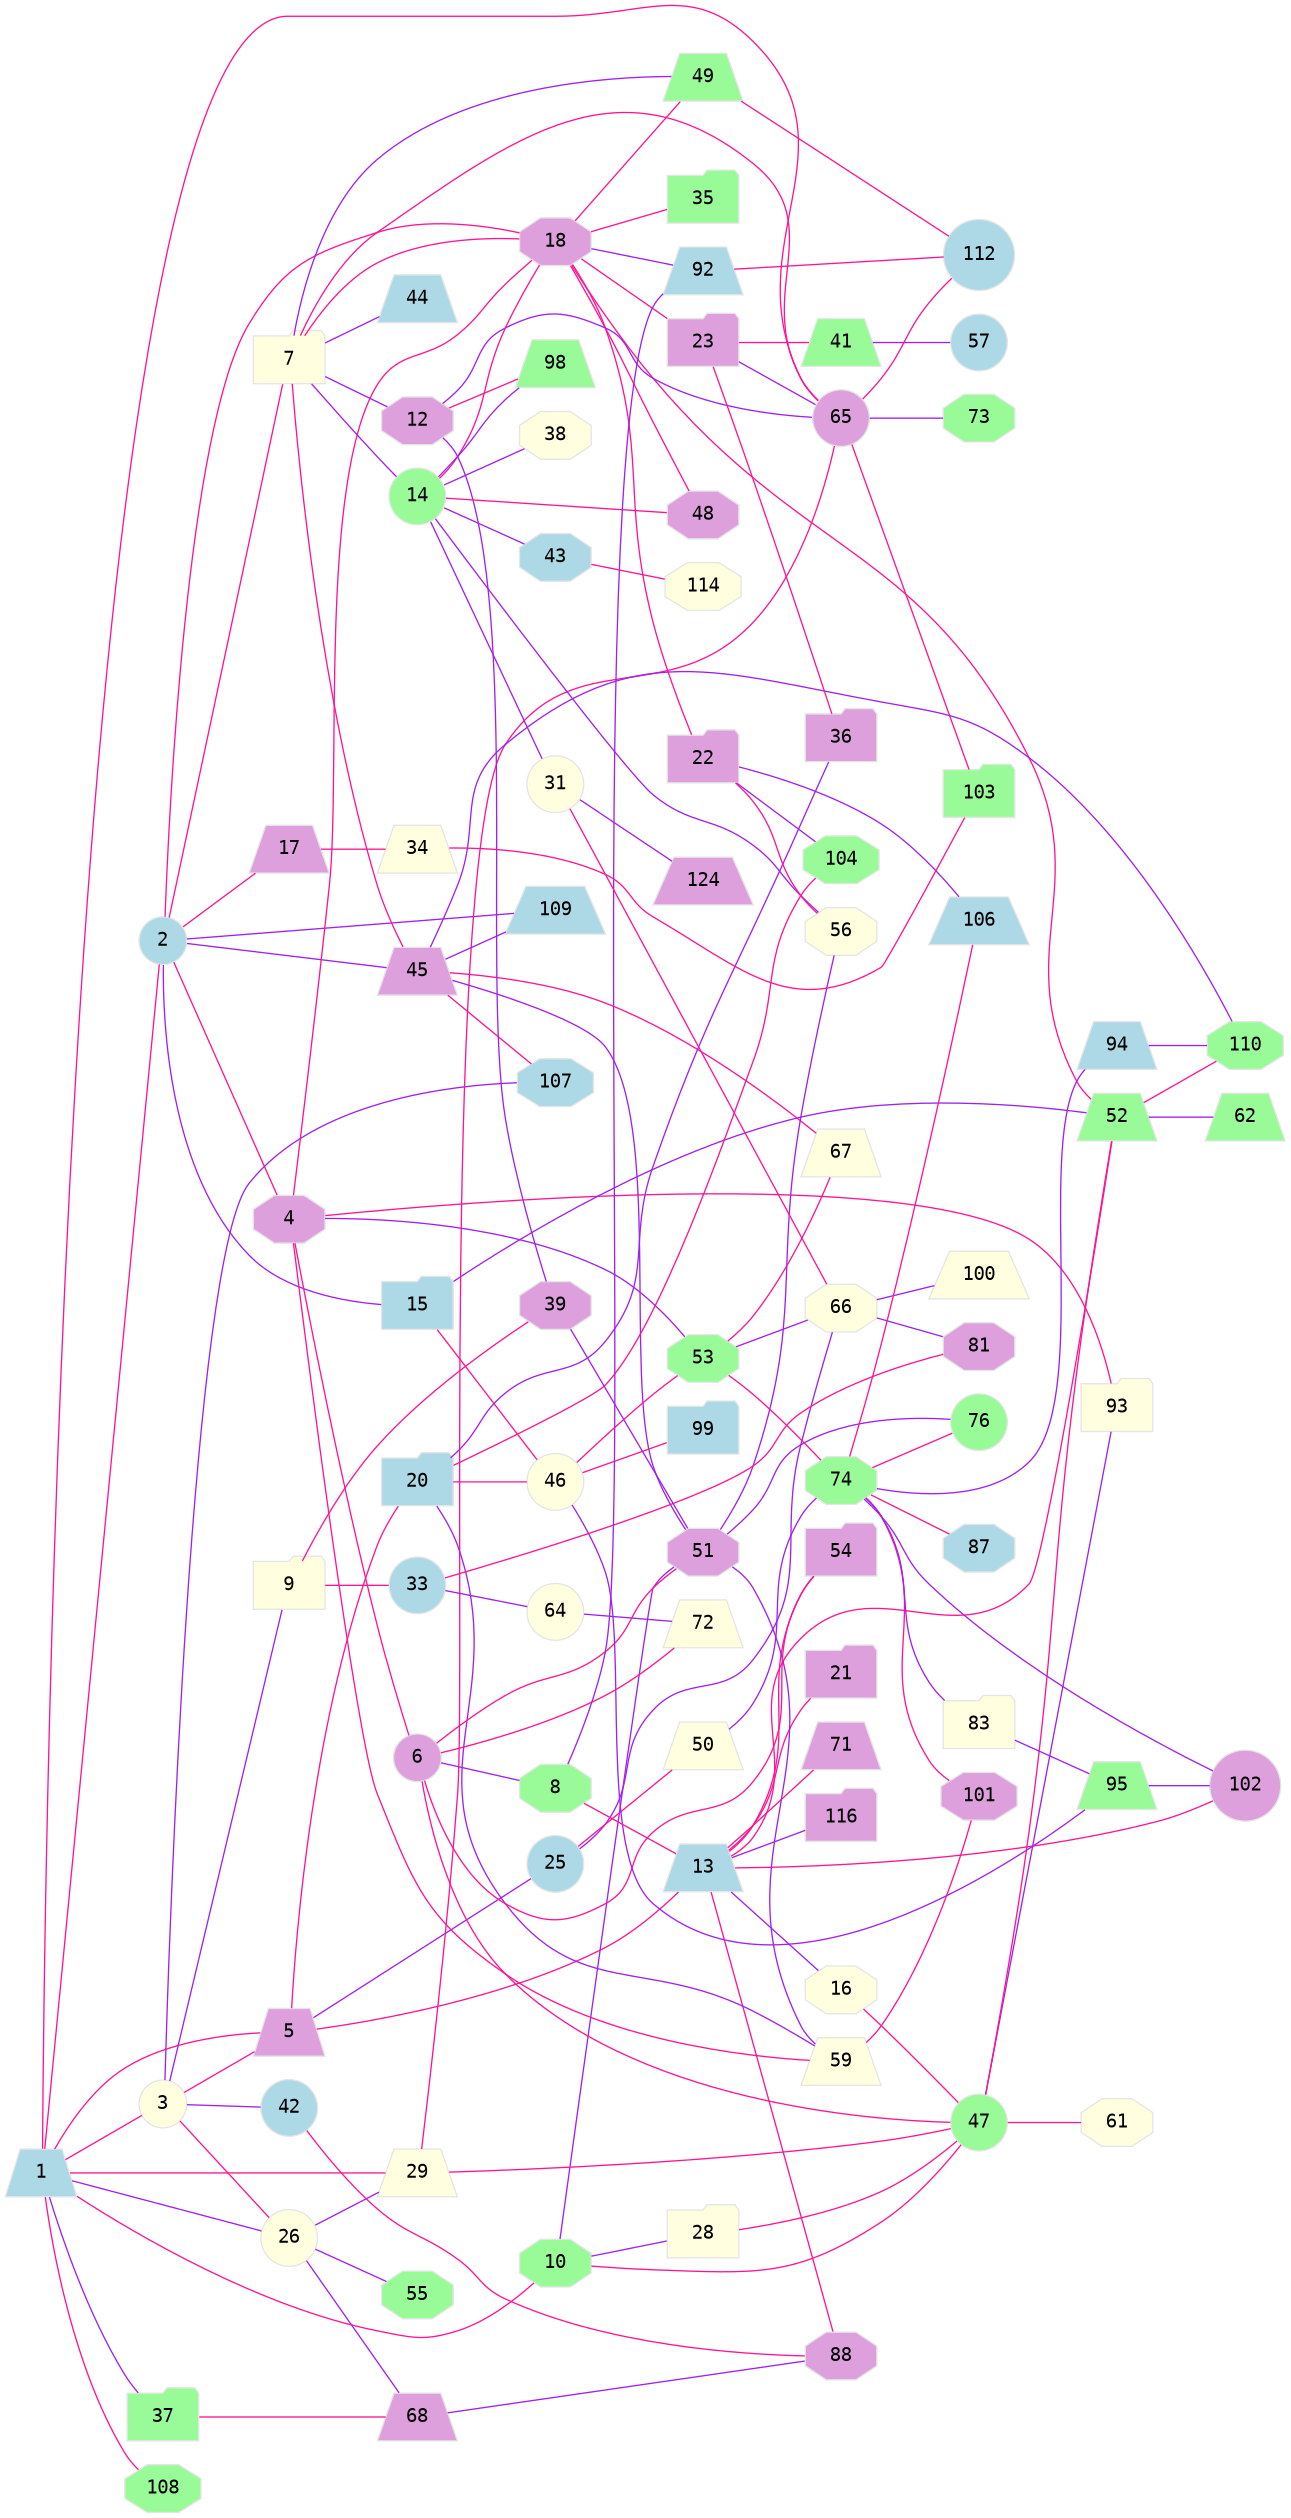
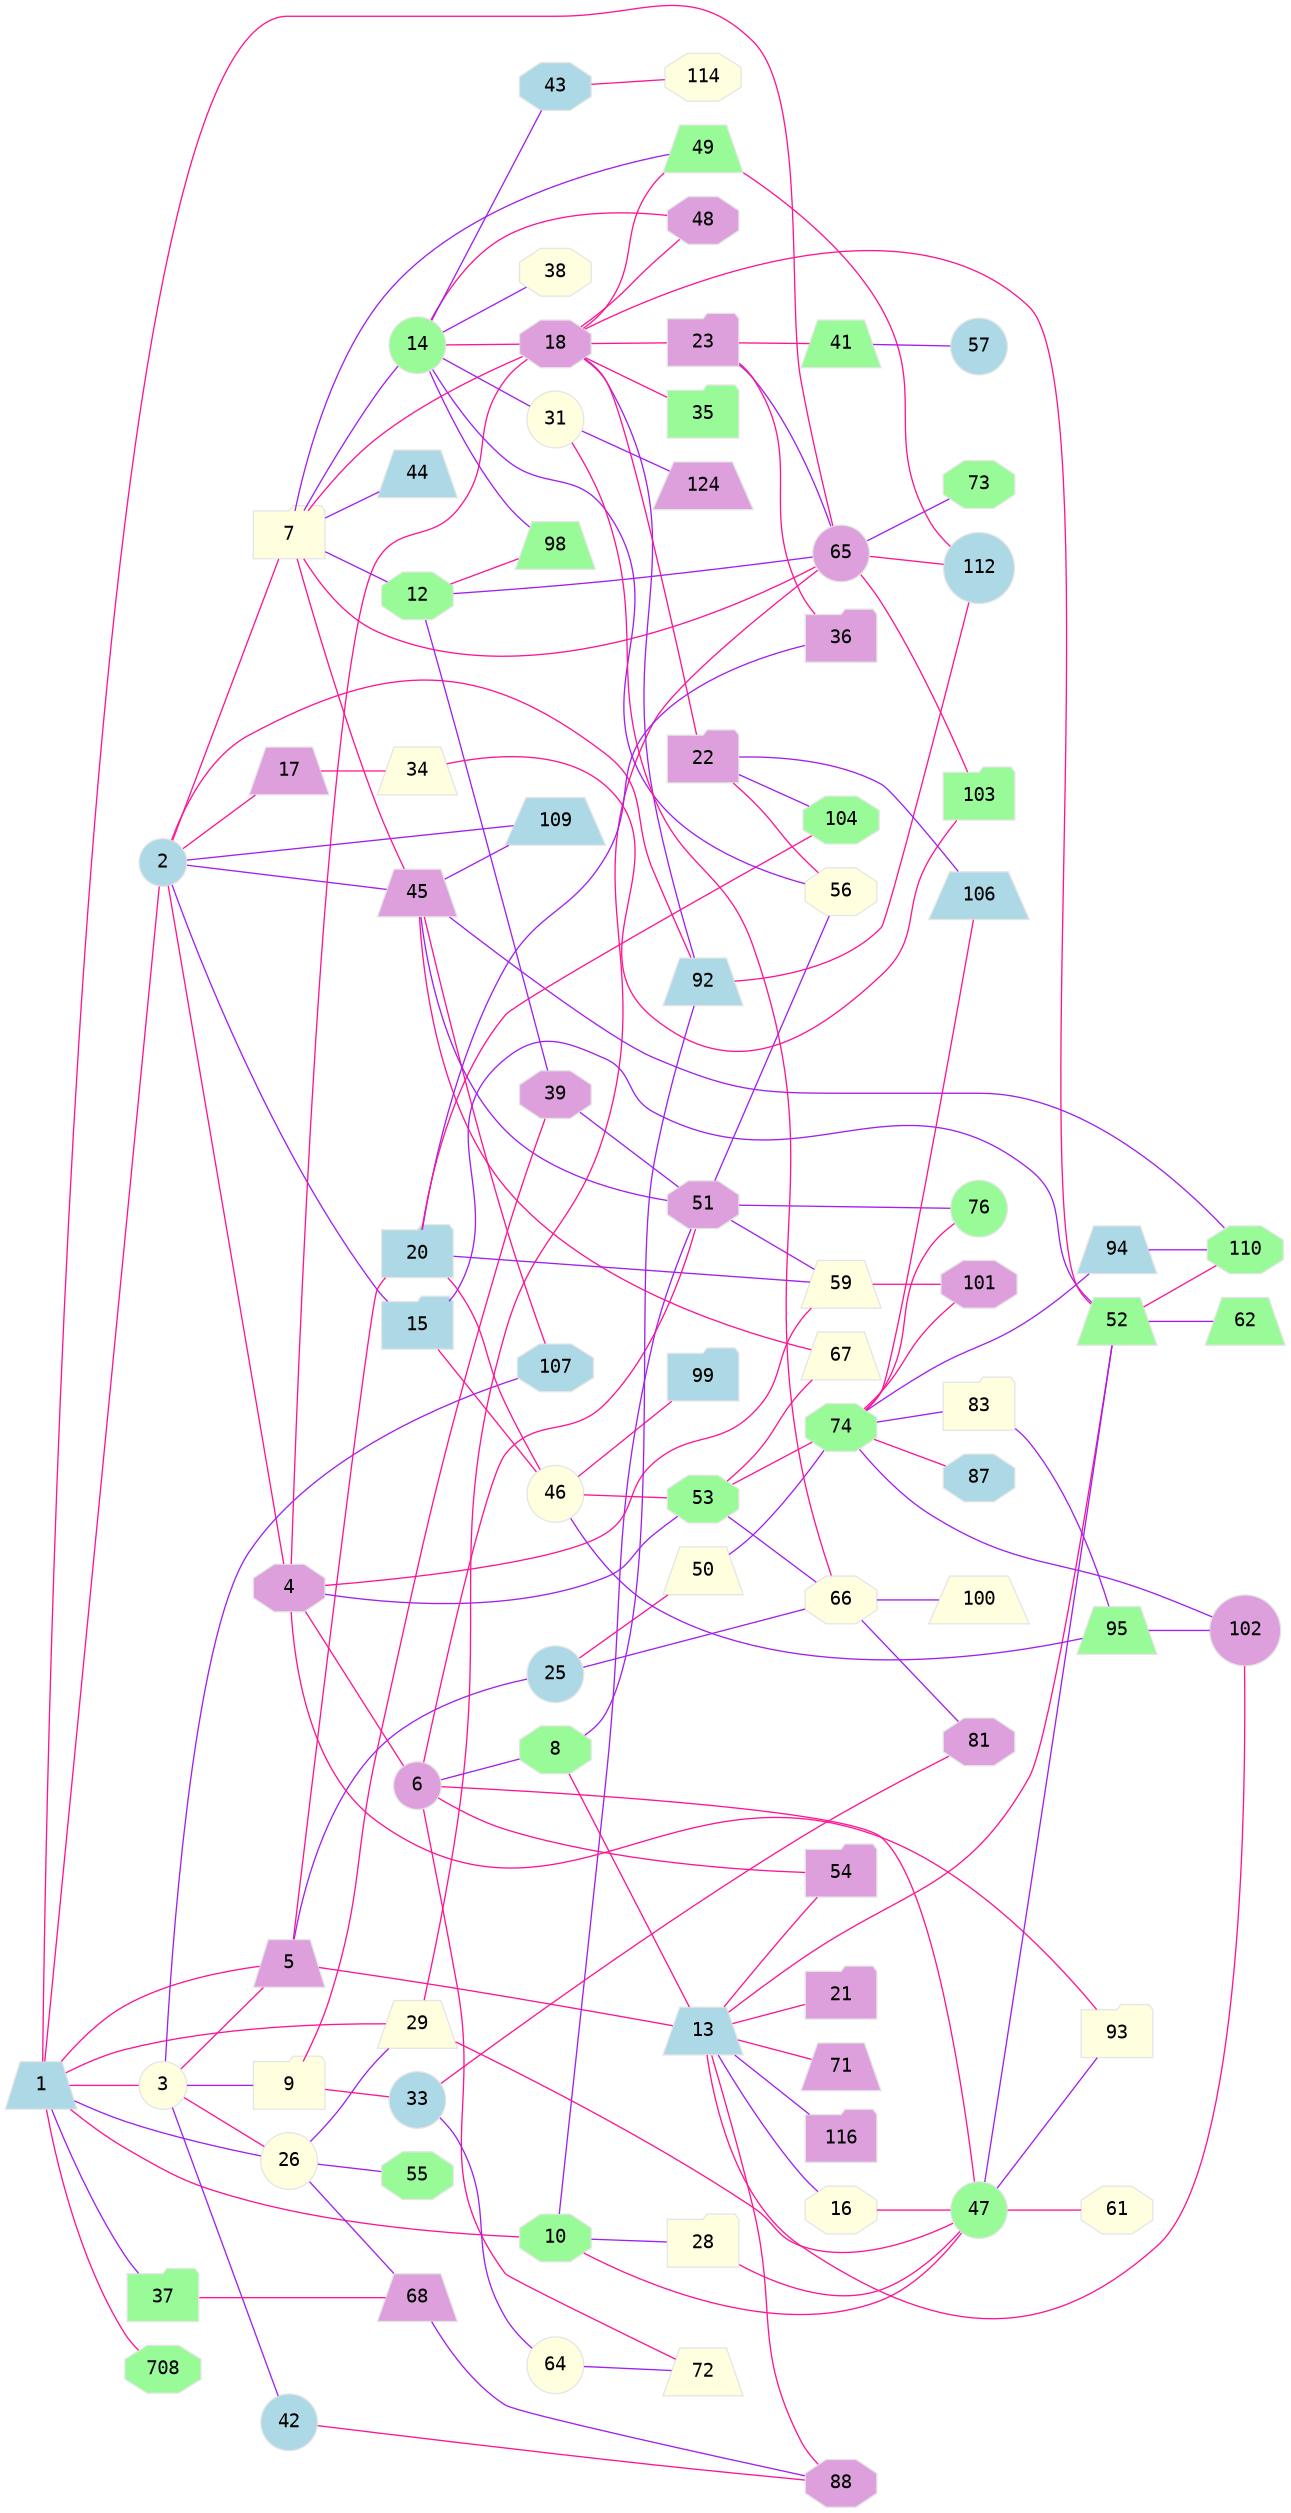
node "12": fillcolor plum -> palegreen
edge "18" -- "2": now "92" -- "2"
edge "52" -- "47": color deeppink -> purple
node "108": label "108" -> "708"
